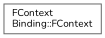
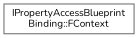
node "FContext Binding::FContext": label "FContext Binding::FContext" -> "IPropertyAccessBlueprint Binding::FContext"
